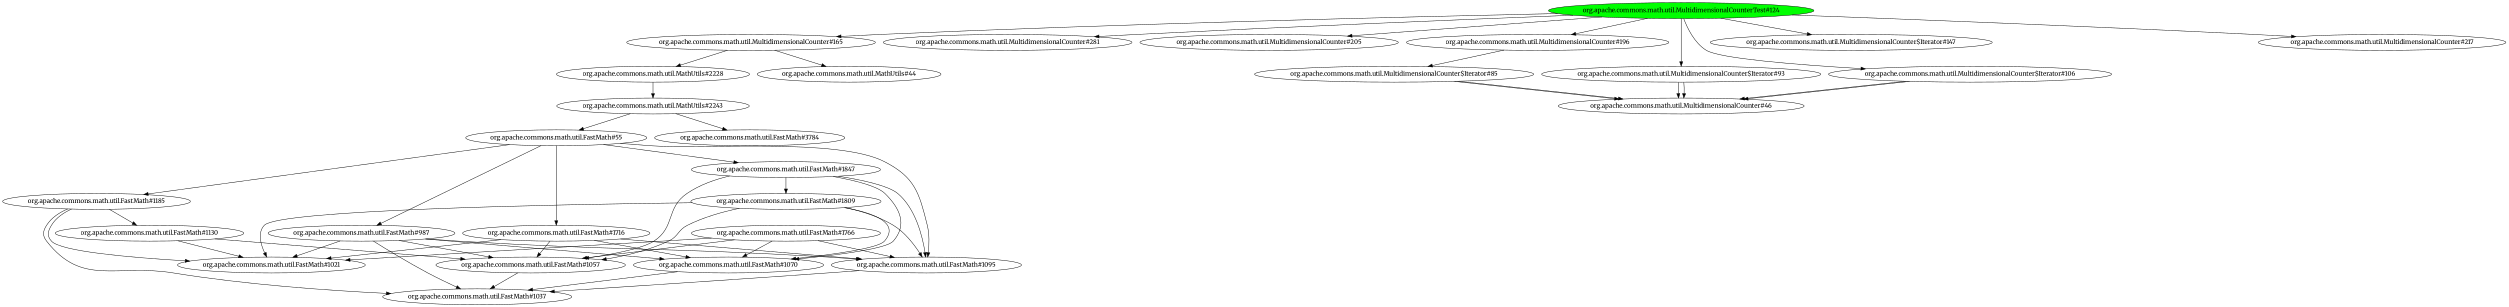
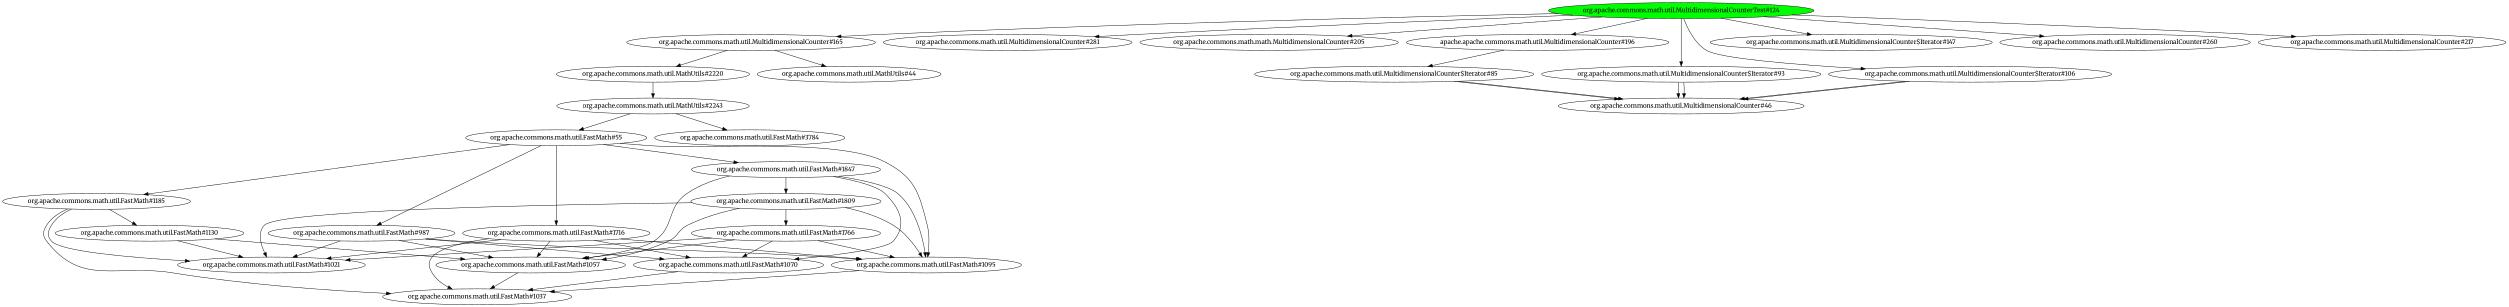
node "org.apache.commons.math.util.MultidimensionalCounter#205": label "org.apache.commons.math.util.MultidimensionalCounter#205" -> "org.apache.commons.math.math.MultidimensionalCounter#205"
node "org.apache.commons.math.util.MultidimensionalCounter#196": label "org.apache.commons.math.util.MultidimensionalCounter#196" -> "apache.apache.commons.math.util.MultidimensionalCounter#196"
node "org.apache.commons.math.util.MultidimensionalCounter#260": added
node "org.apache.commons.math.util.MathUtils#2228": label "org.apache.commons.math.util.MathUtils#2228" -> "org.apache.commons.math.util.MathUtils#2220"
edge "org.apache.commons.math.util.FastMath#1809" -> "org.apache.commons.math.util.FastMath#1070": now "org.apache.commons.math.util.FastMath#1809" -> "org.apache.commons.math.util.FastMath#1766"
edge "org.apache.commons.math.util.FastMath#987" -> "org.apache.commons.math.util.FastMath#1037": now "org.apache.commons.math.util.FastMath#1716" -> "org.apache.commons.math.util.FastMath#1037"
